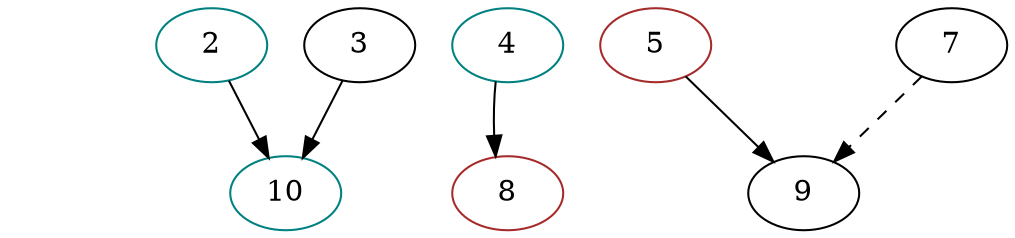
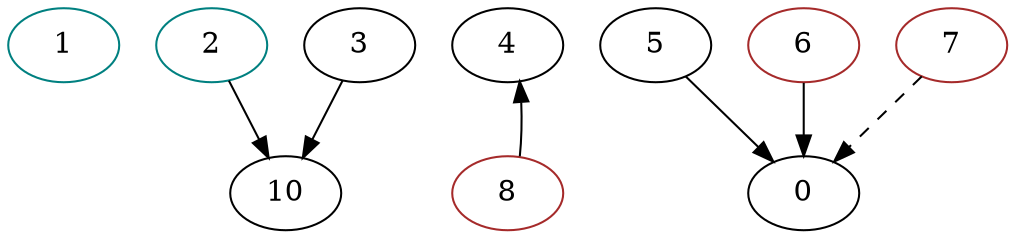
node "1": added
node "4": color teal -> black
node "5": color brown -> black
node "6": added
node "7": color black -> brown
edge "4" -> "8": reversed
node "10": color teal -> black
node "9": label "9" -> "0"
